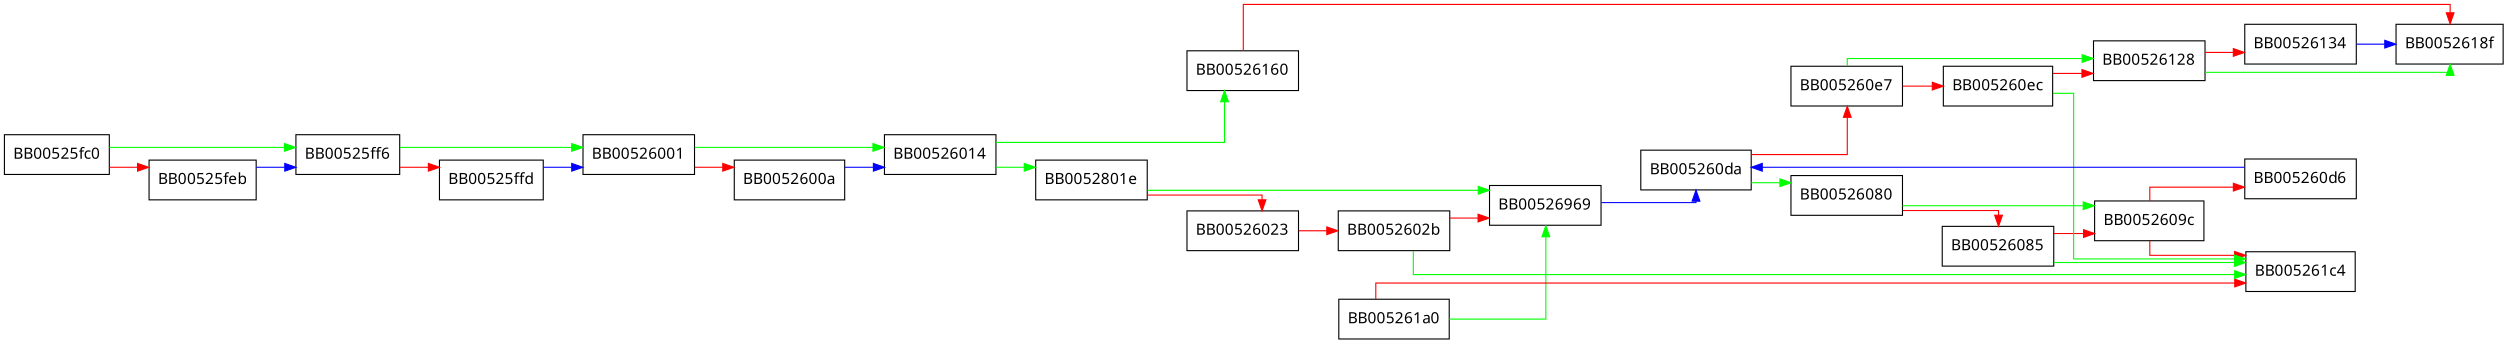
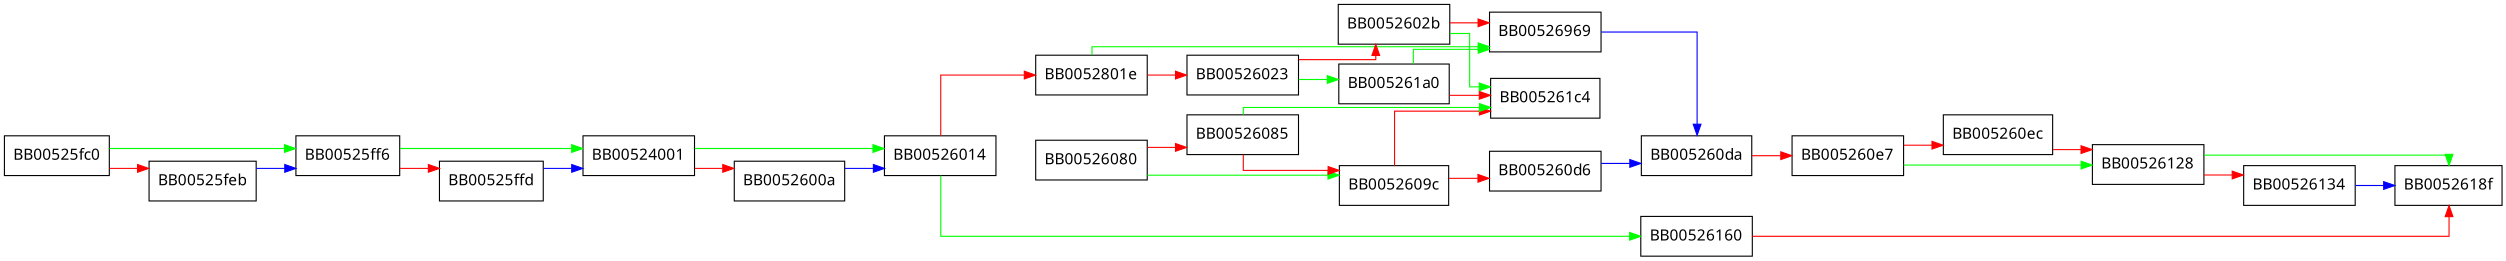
edge "BB00526023" -> "BB005261a0": added
node "BB00526001": label "BB00526001" -> "BB00524001"
edge "BB00526014" -> "BB0052801e": color green -> red
edge "BB005260da" -> "BB00526080": removed
edge "BB005260ec" -> "BB005261c4": removed
